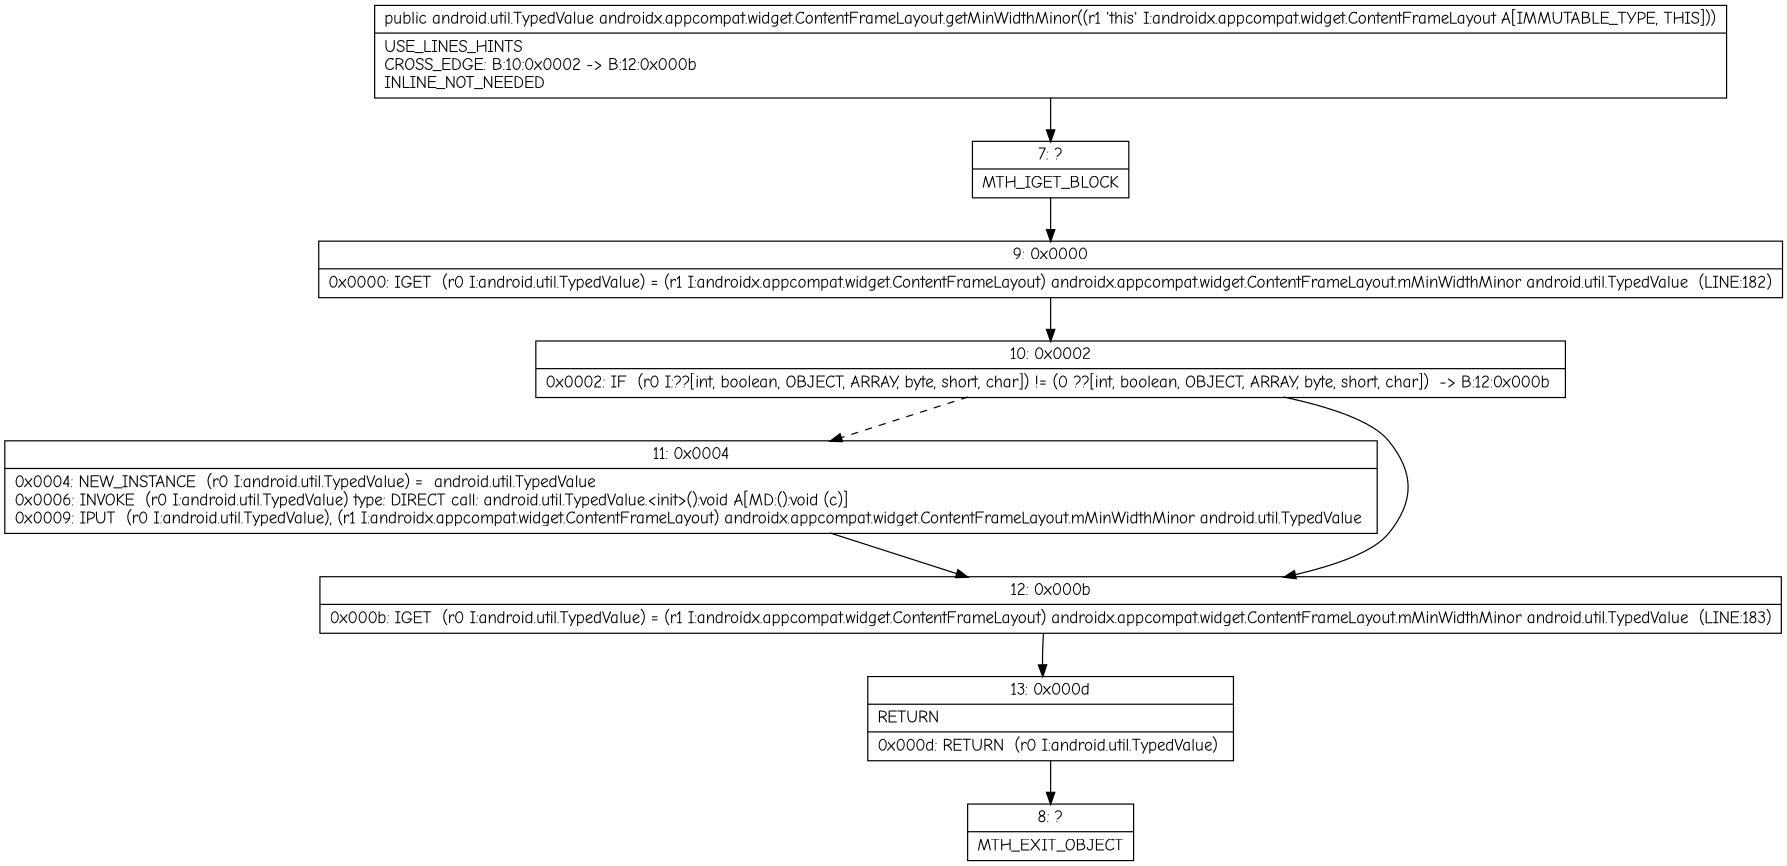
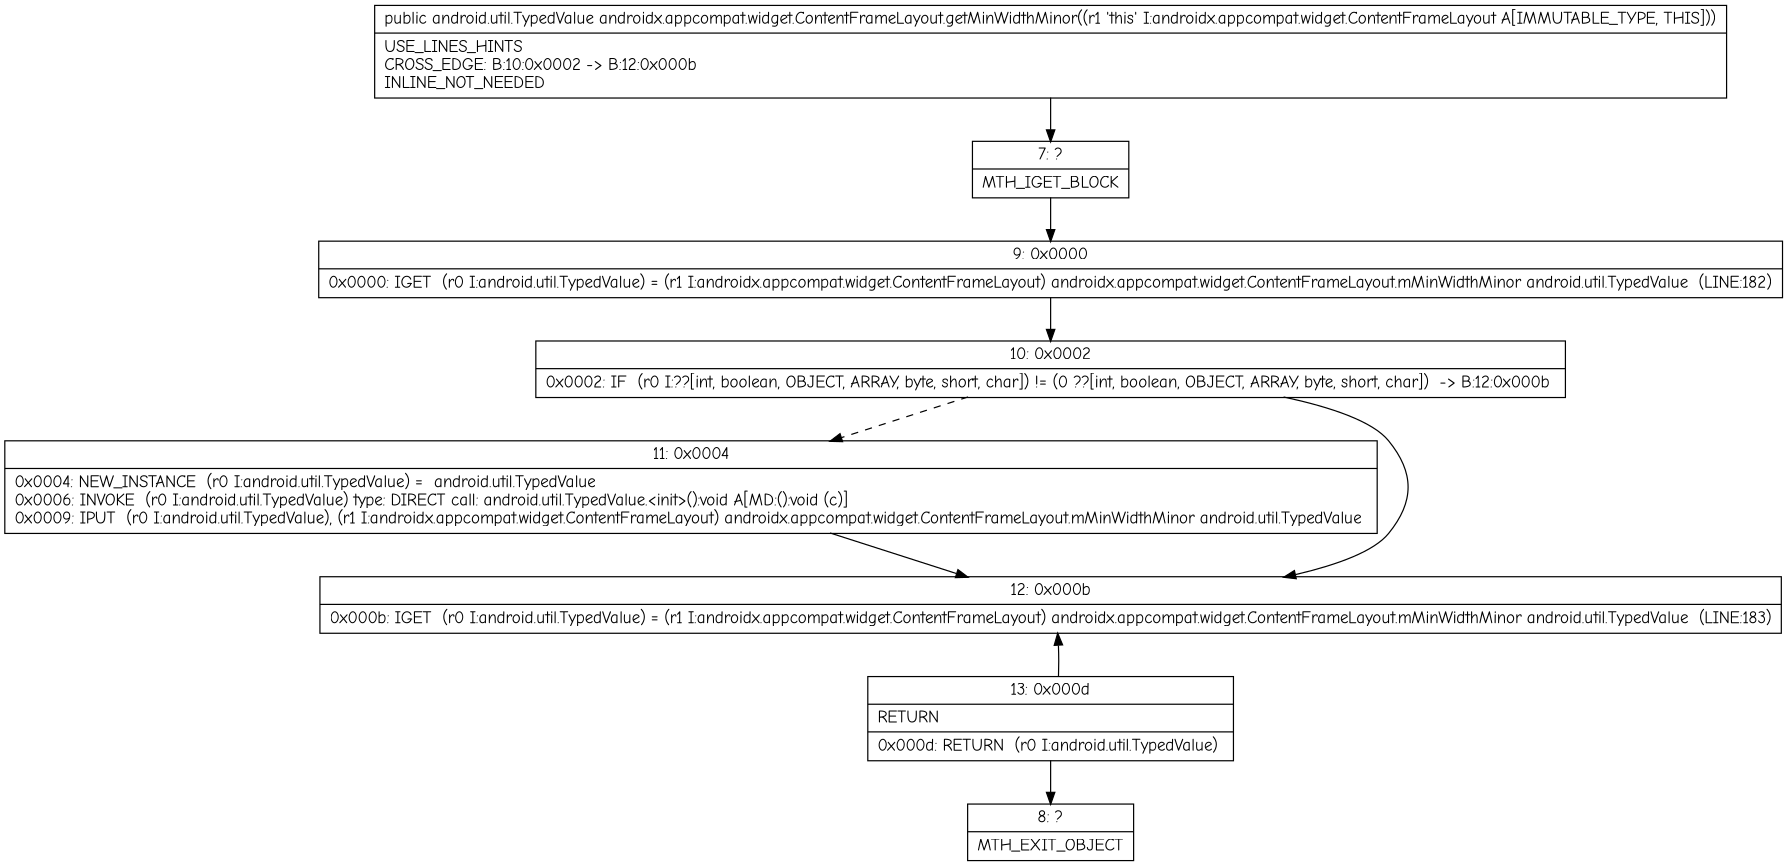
edge "12: 0x000b" -> "13: 0x000d": reversed
